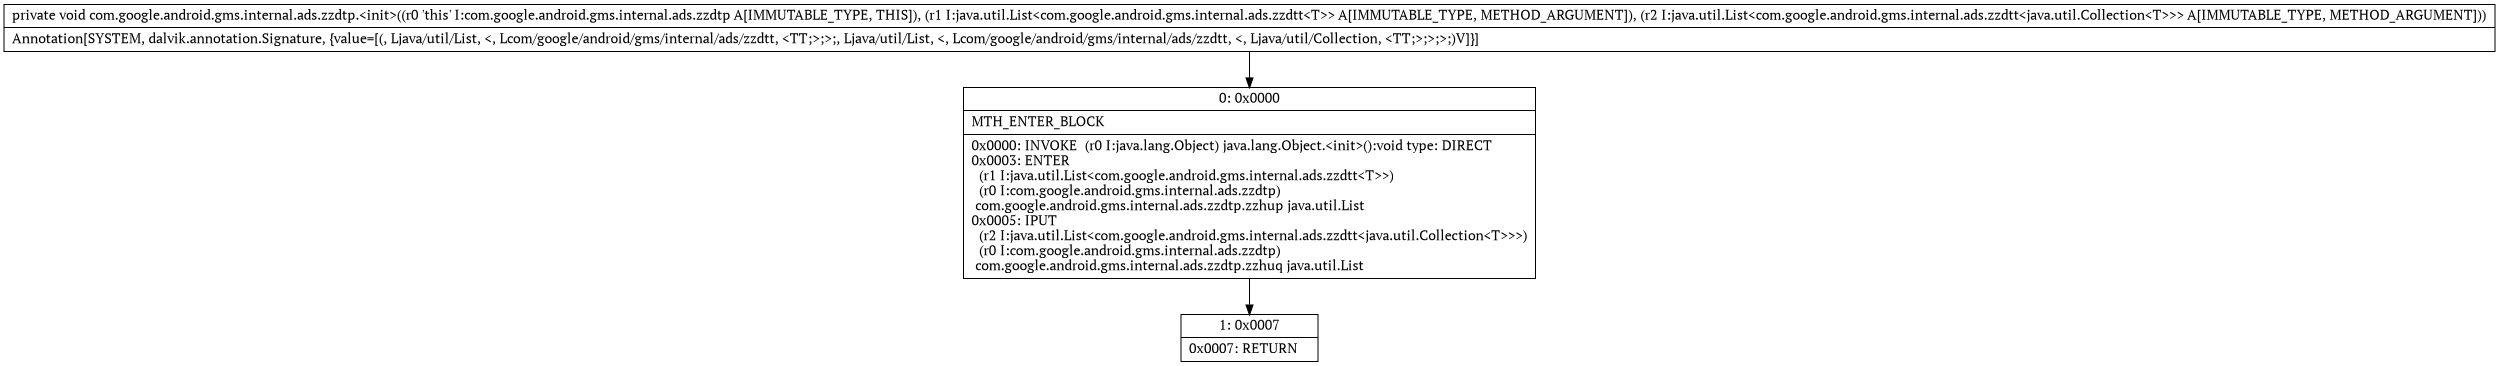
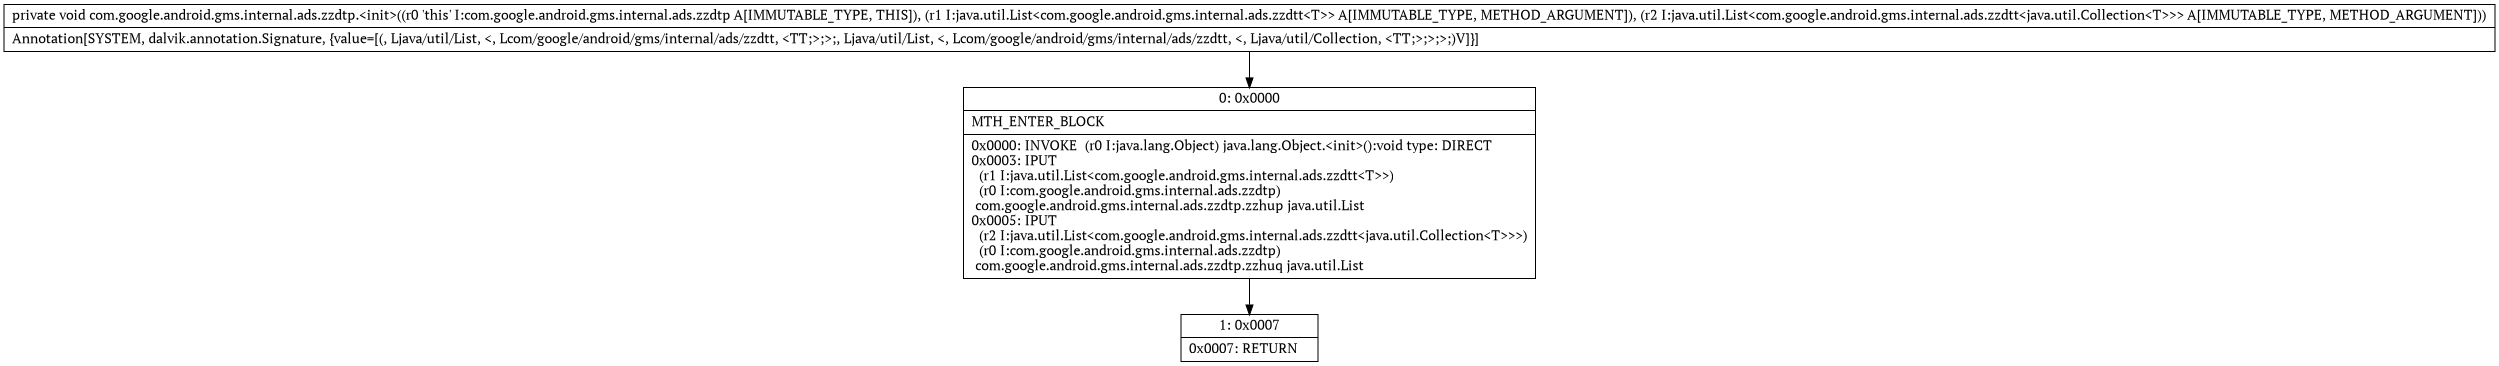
node "0: 0x0000": text "0x0003: ENTER" -> "0x0003: IPUT"
